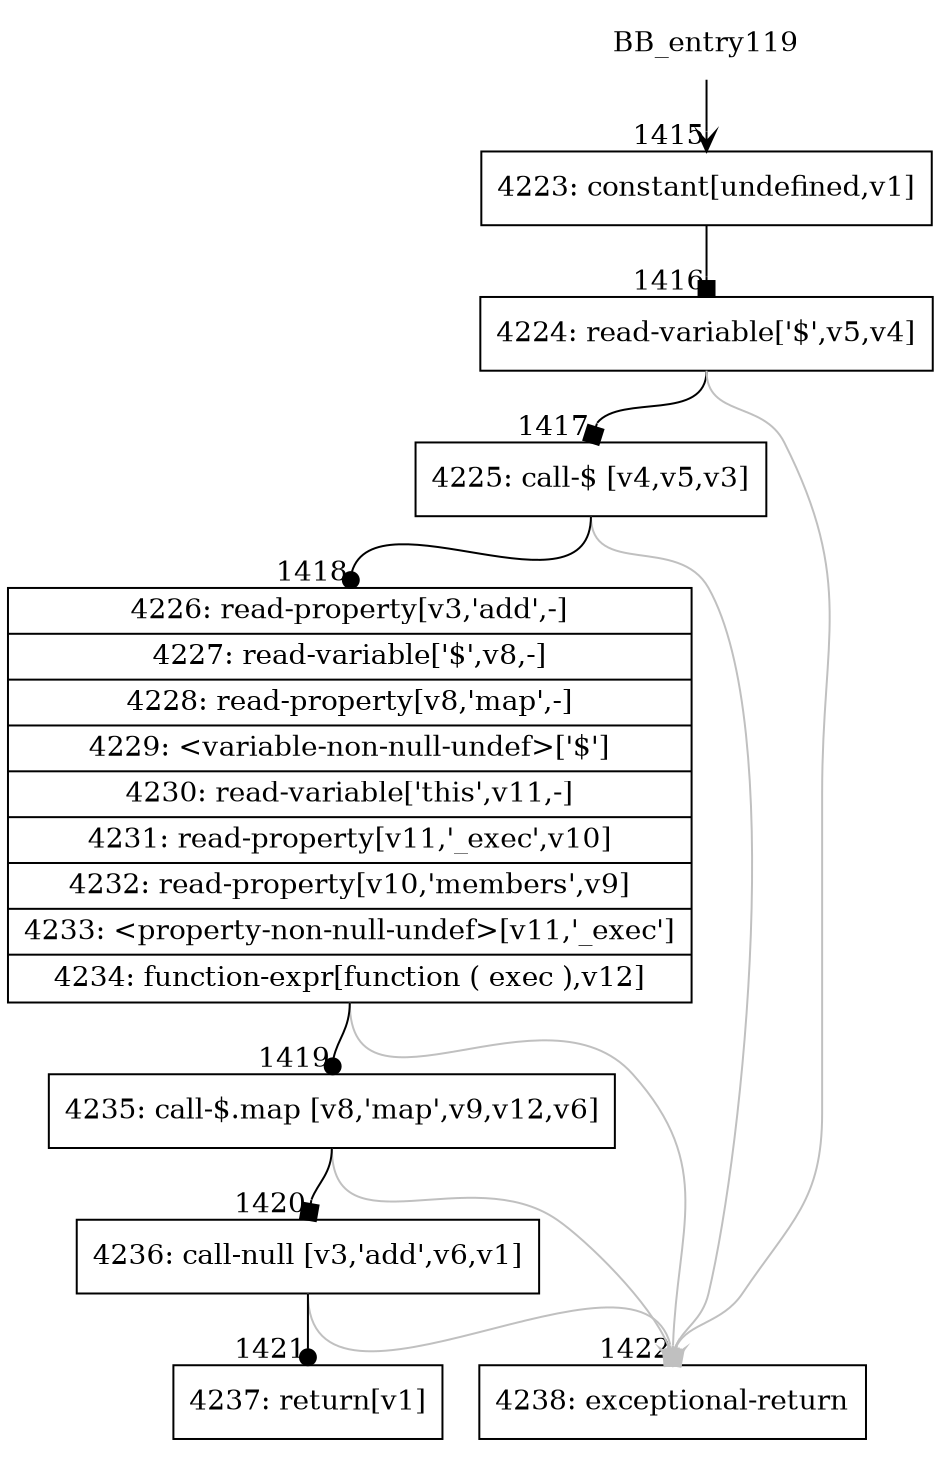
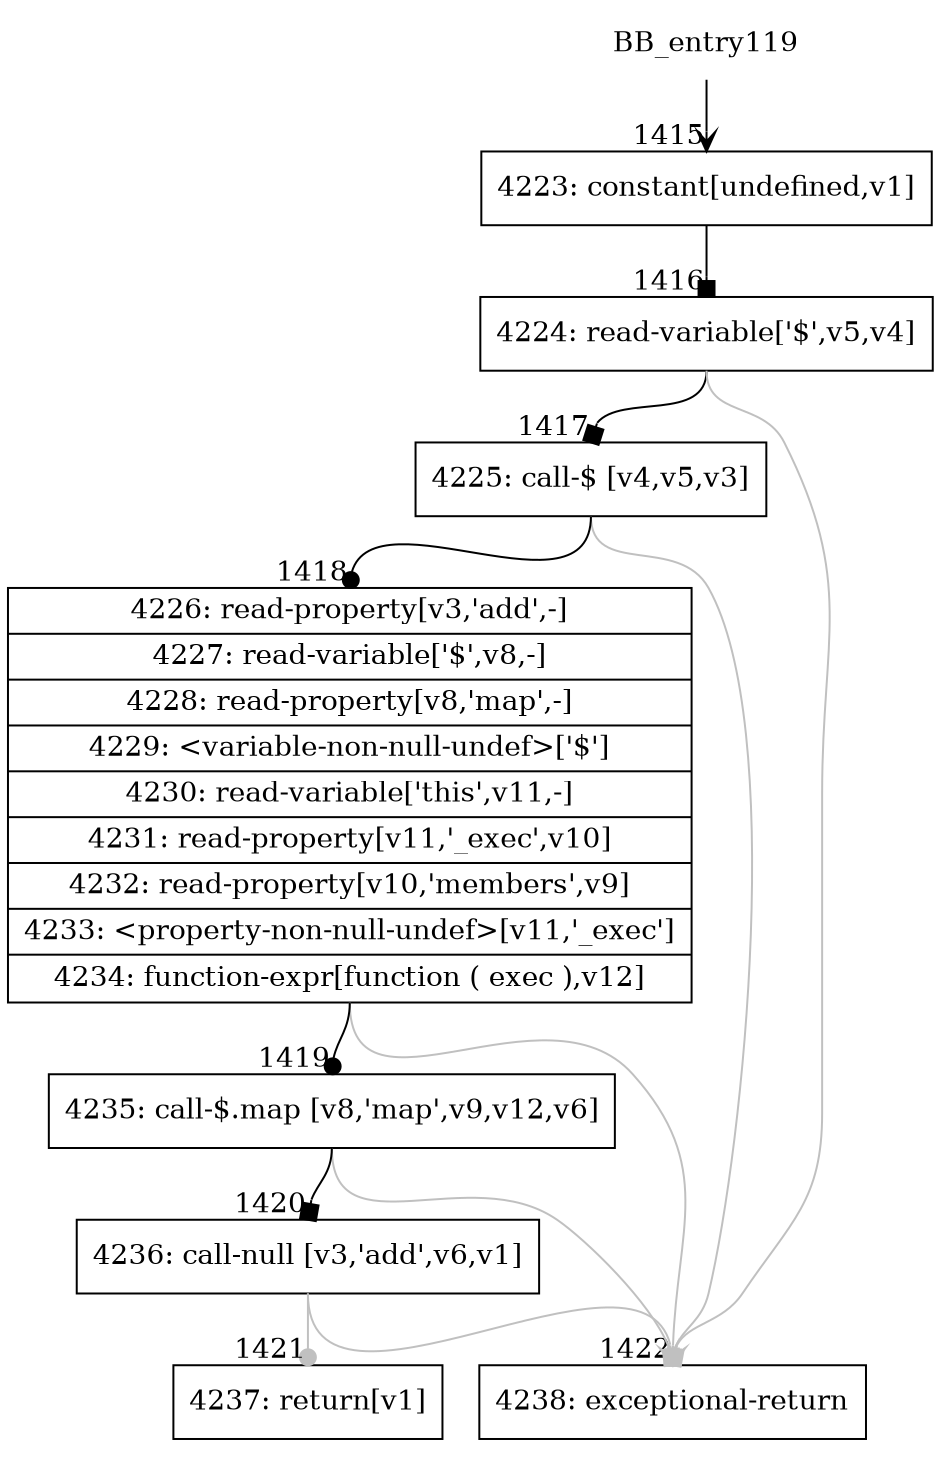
edge "4236: call-null [v3,'add',v6,v1]" -> "4237: return[v1]": color black -> gray
